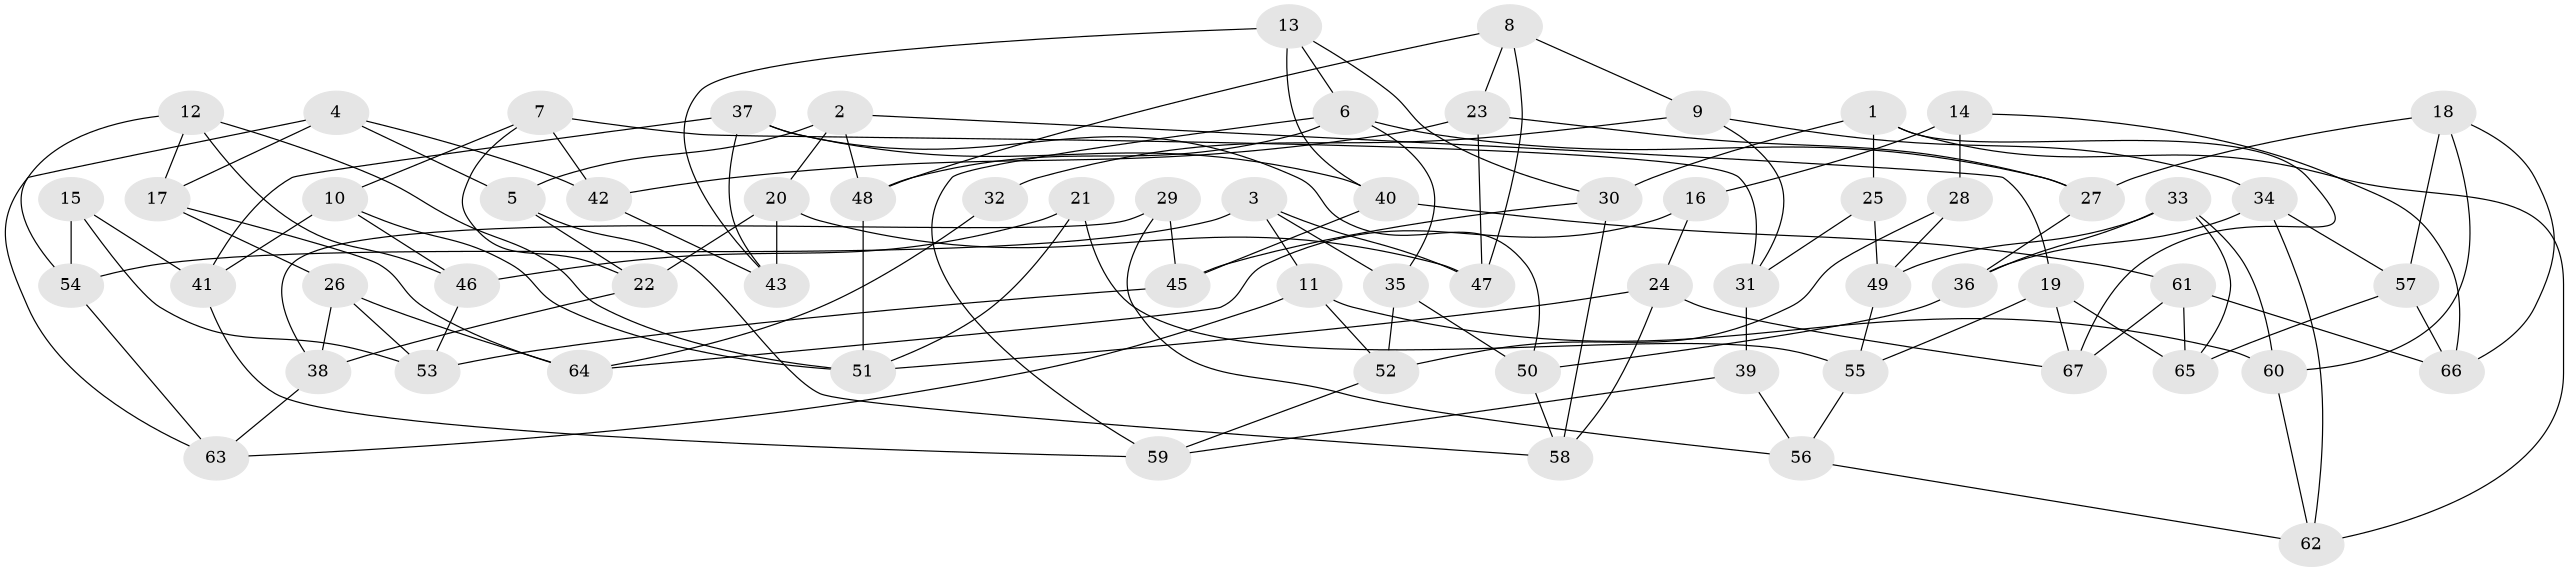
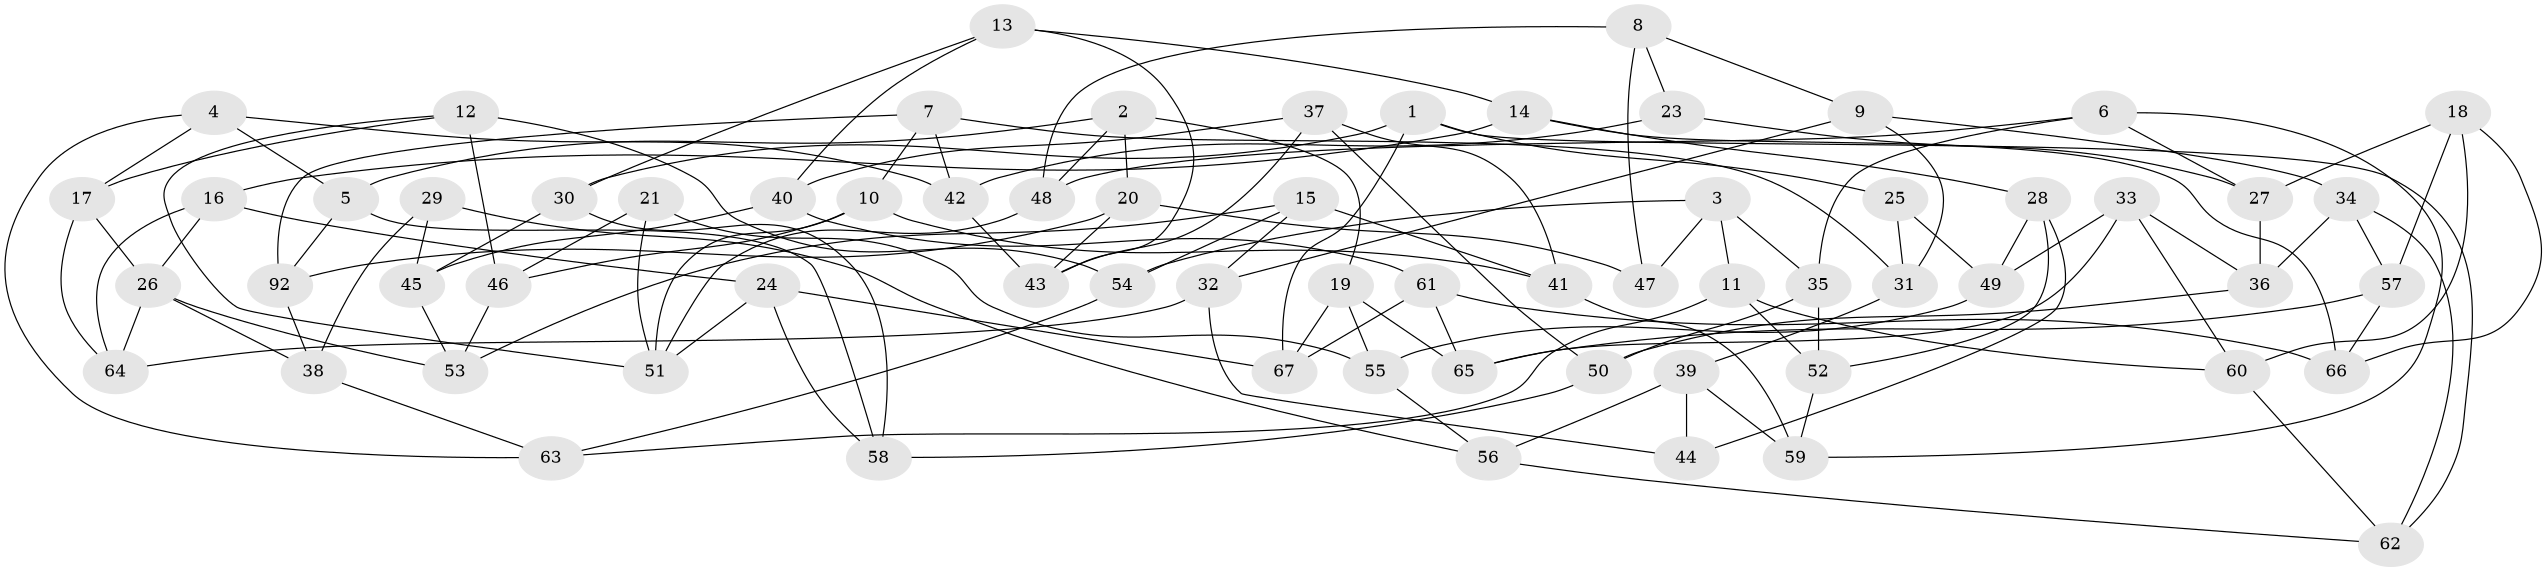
edge "13" -- "6": now "13" -- "14"
edge "23" -- "47": removed
edge "15" -- "32": added
edge "16" -- "26": added
node "22": label "22" -> "92"
node "44": added
